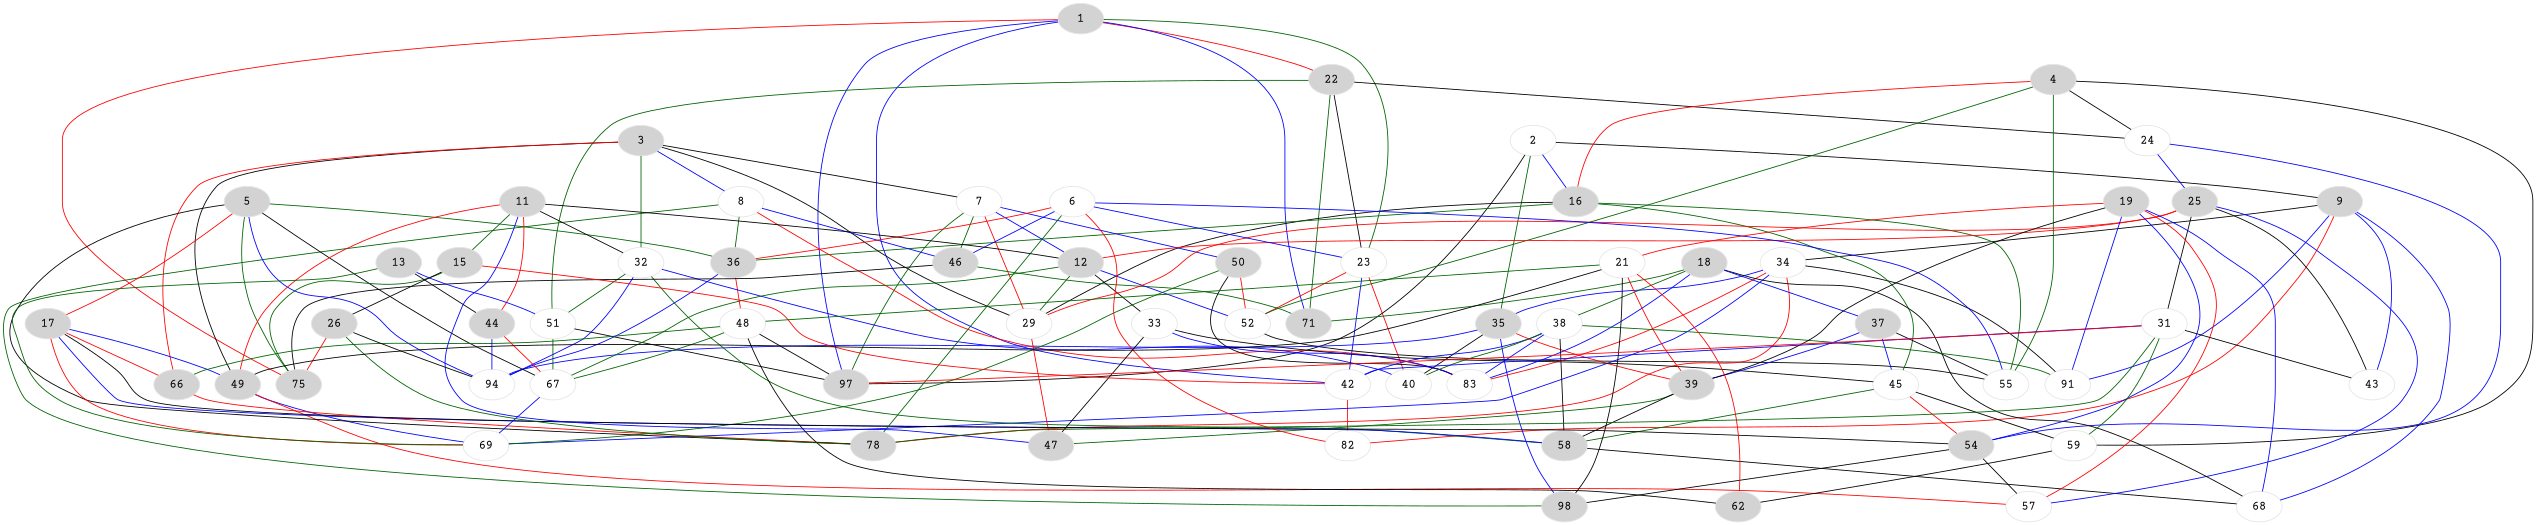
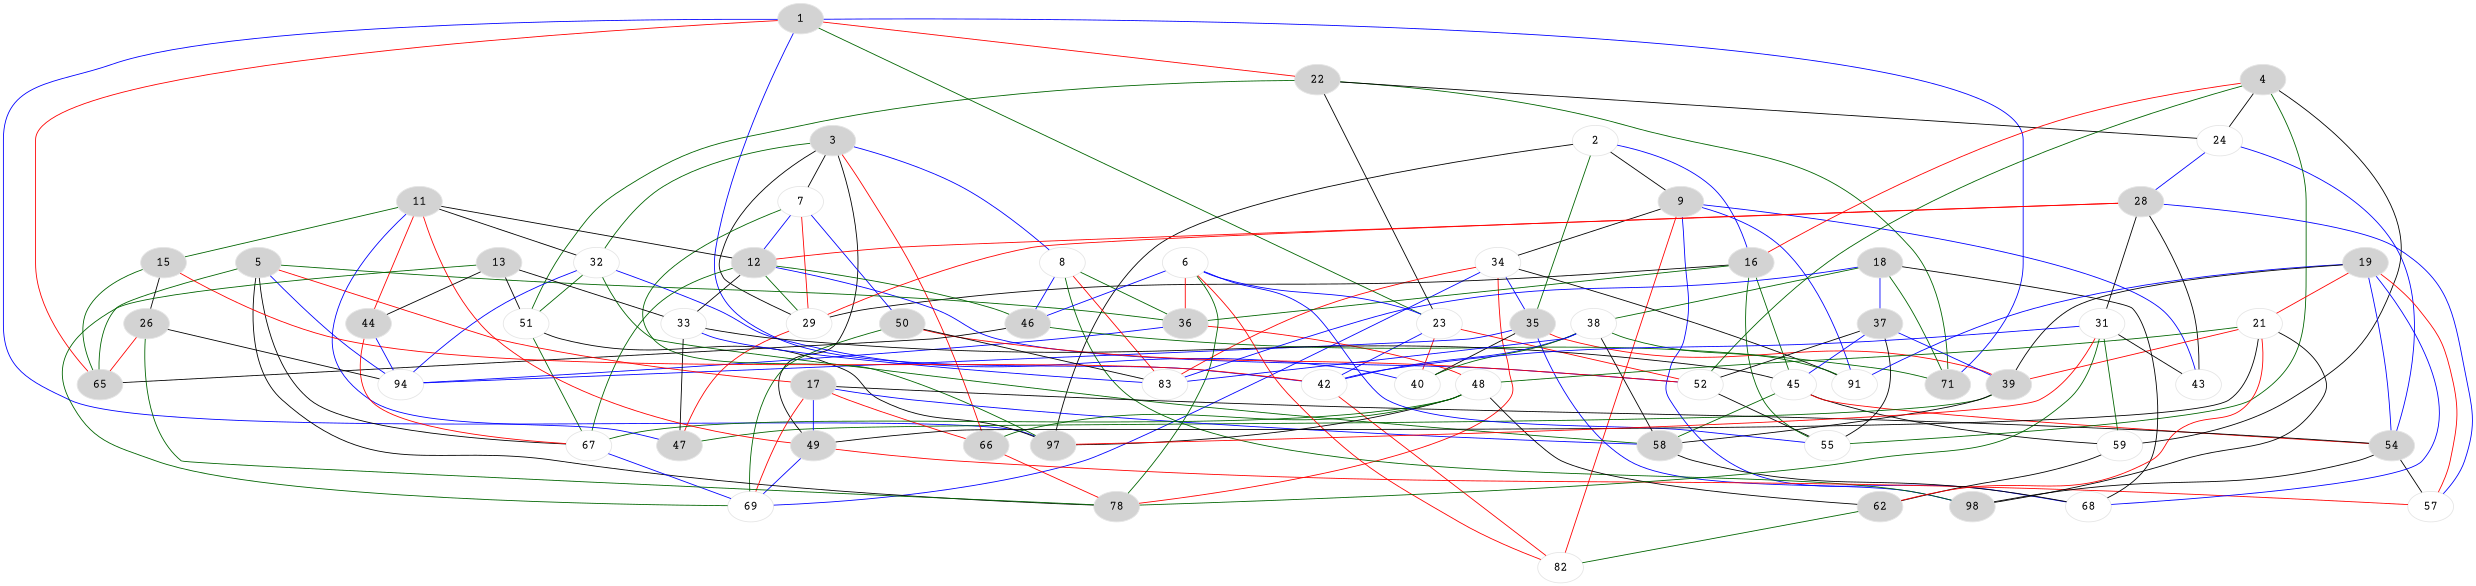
node "25": label "25" -> "28"
edge "7" -- "46": now "12" -- "46"
edge "13" -- "33": added
edge "13" -- "51": color blue -> black
edge "37" -- "52": added
node "75": label "75" -> "65"
edge "62" -- "82": added
